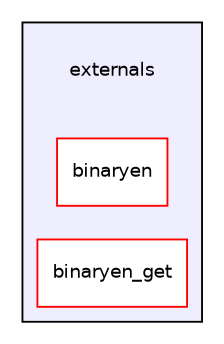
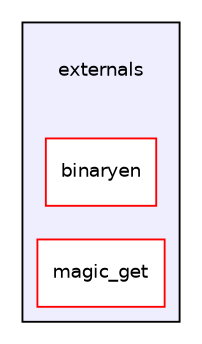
node "binaryen_get": label "binaryen_get" -> "magic_get"
